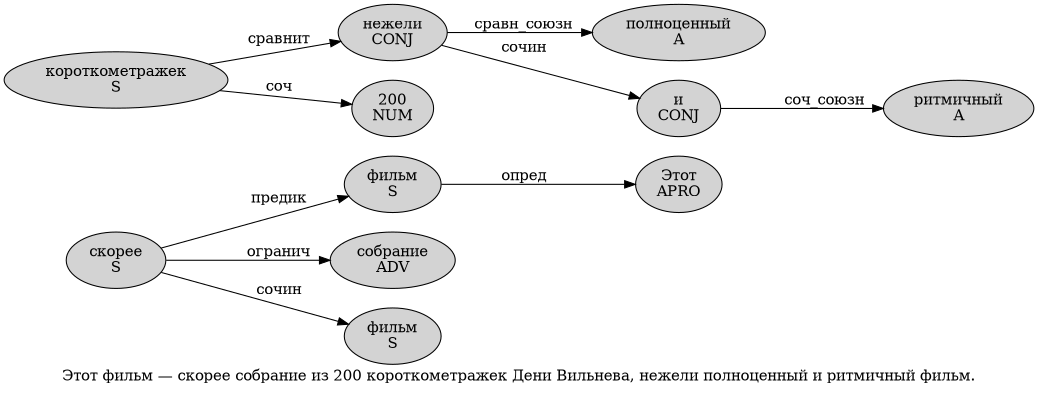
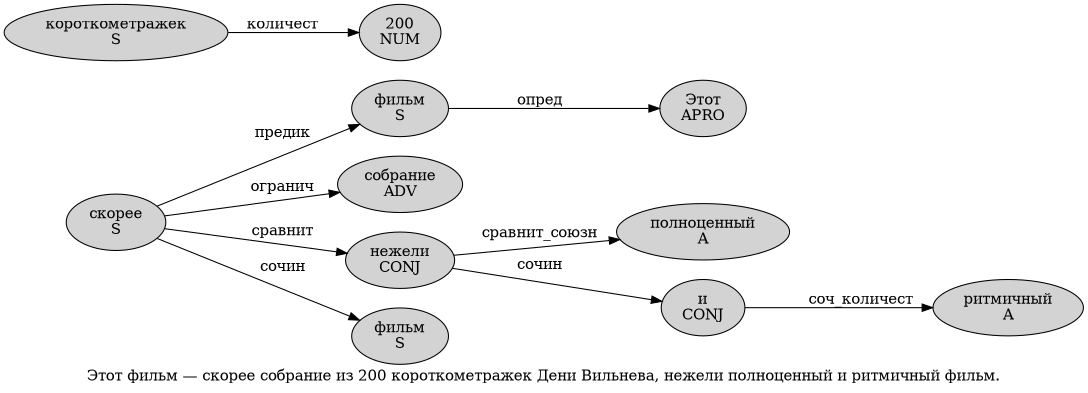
edge "нежели CONJ" -> "полноценный A": label "сравн_союзн" -> "сравнит_союзн"
edge "короткометражек S" -> "нежели CONJ": now "скорее S" -> "нежели CONJ"
edge "короткометражек S" -> "200 NUM": label "соч" -> "количест"
edge "и CONJ" -> "ритмичный A": label "соч_союзн" -> "соч_количест"
